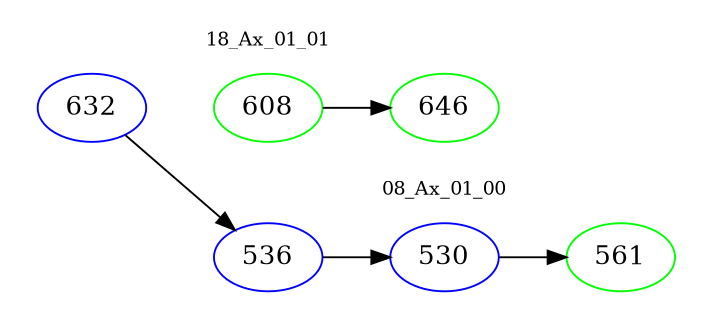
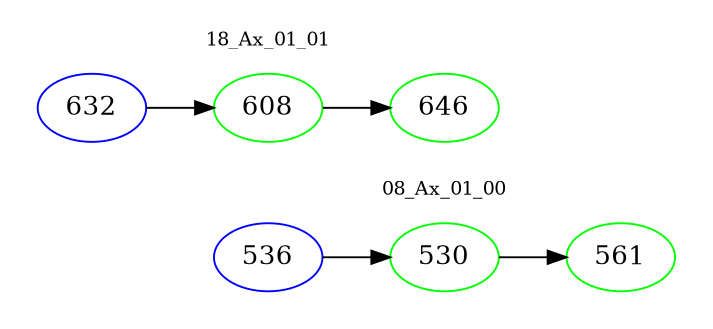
edge "632" -> "536": now "632" -> "608"
node "530": color blue -> green
